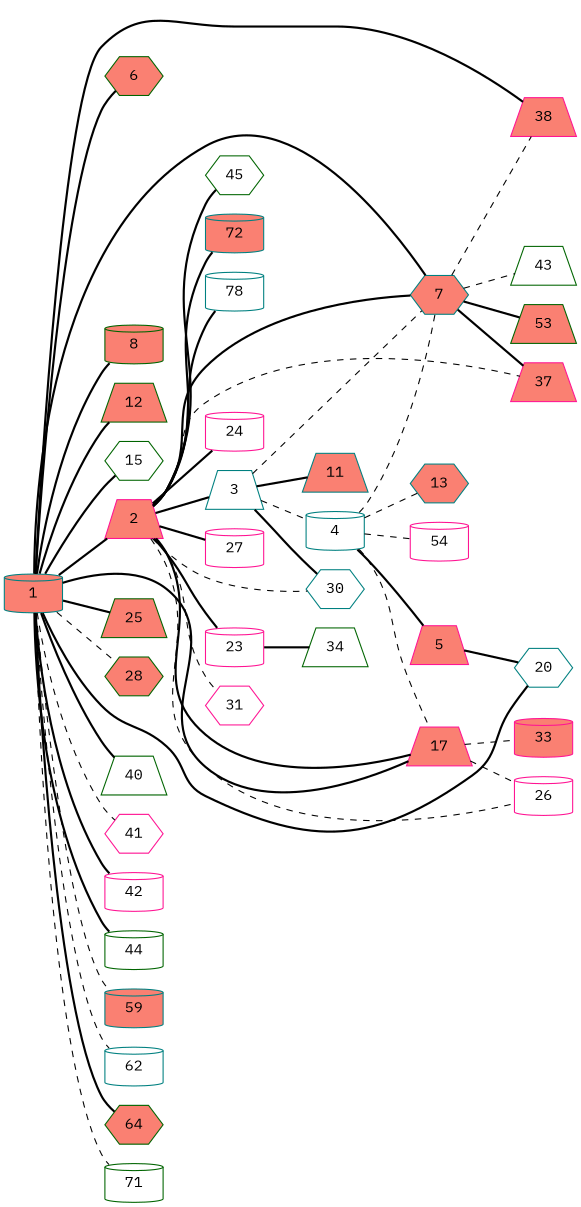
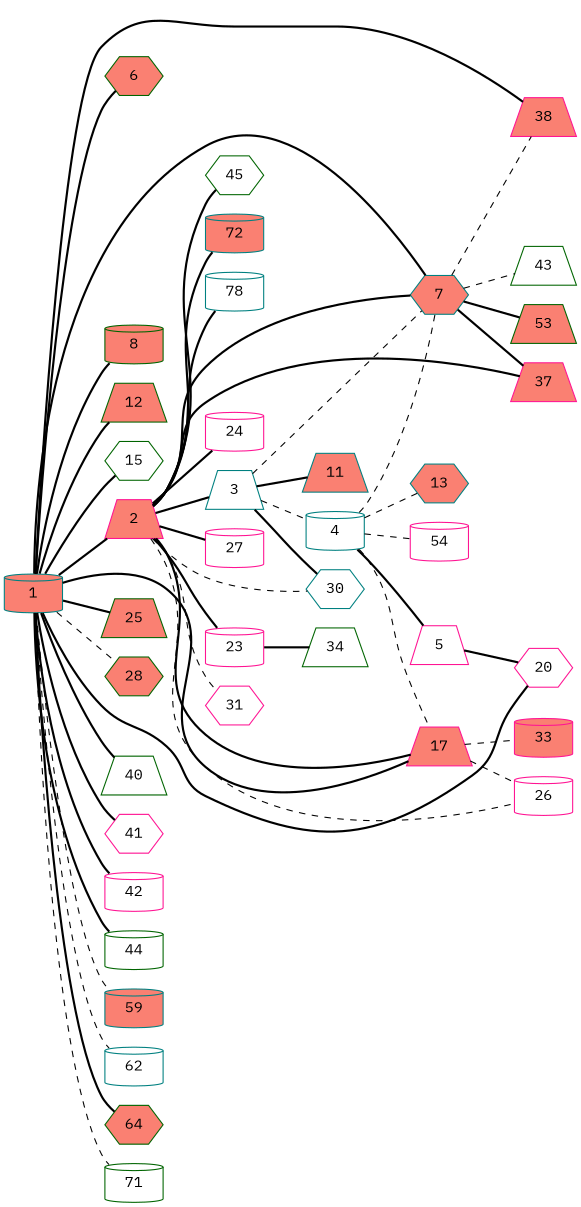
edge "37" -- "2": style dashed -> bold
node "5": fillcolor salmon -> white
node "20": color teal -> deeppink
edge "1" -- "41": style dashed -> bold
